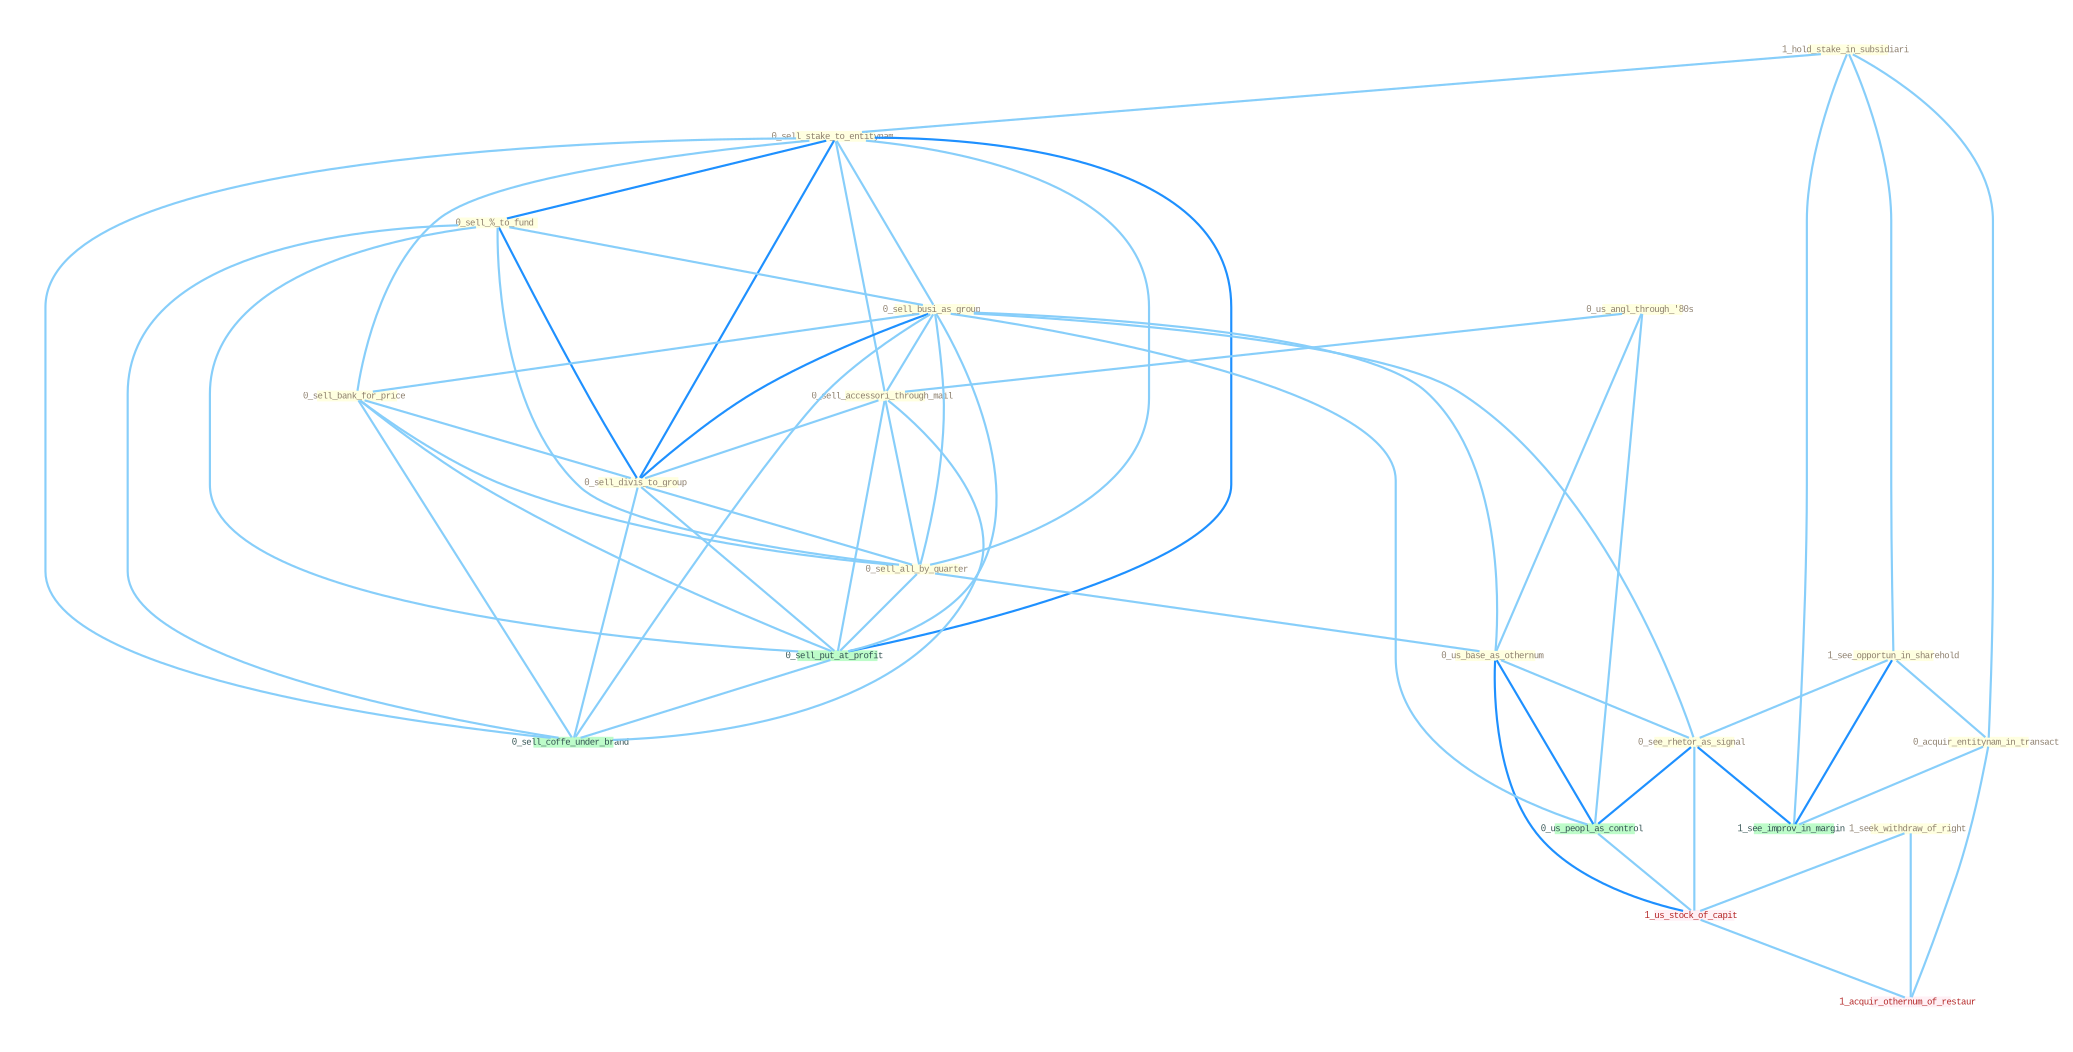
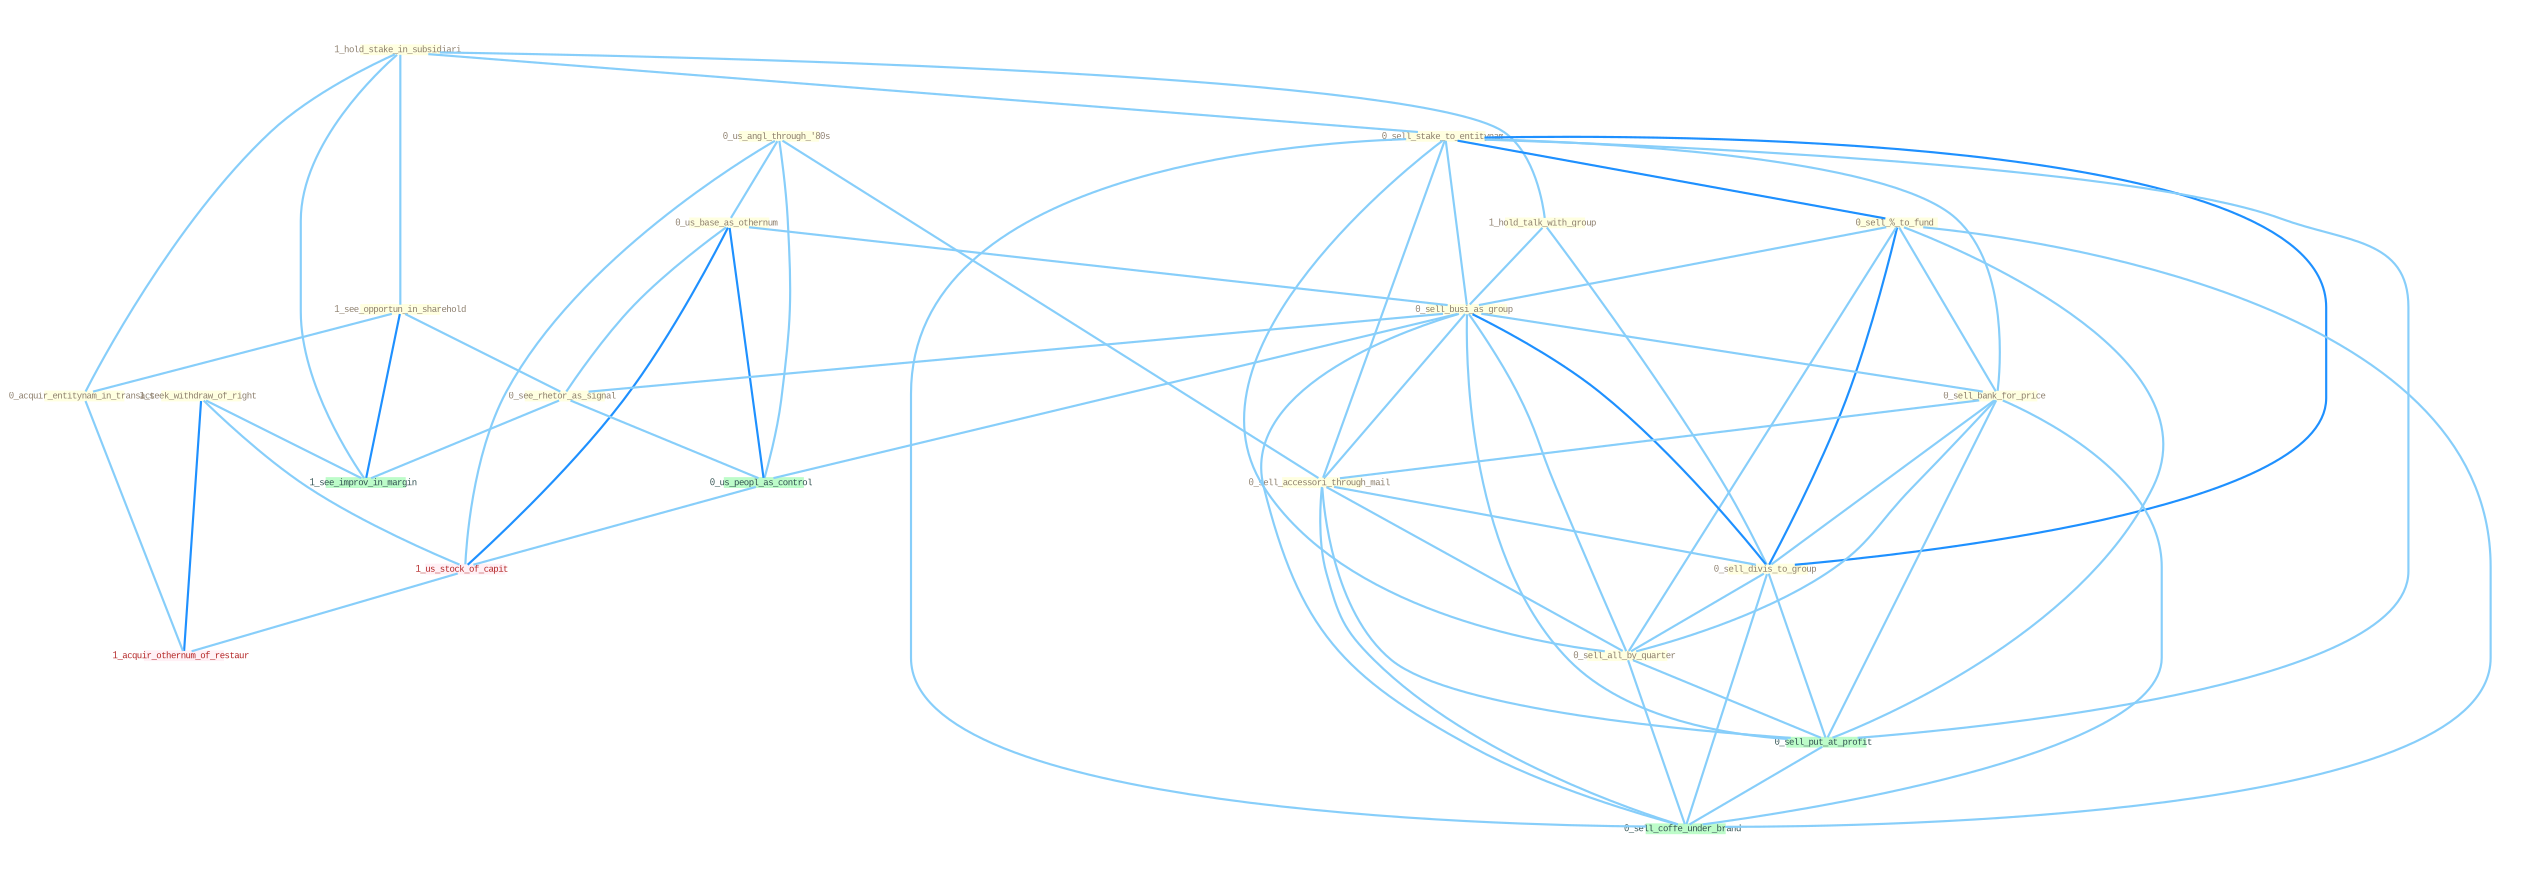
node "1_hold_talk_with_group": added
edge "0_sell_%_to_fund" -- "0_sell_bank_for_price": added
edge "0_sell_stake_to_entitynam" -- "0_sell_put_at_profit": color #1e90ff -> #87cefa
edge "0_sell_bank_for_price" -- "0_sell_accessori_through_mail": added
edge "0_sell_all_by_quarter" -- "0_us_base_as_othernum": now "0_sell_all_by_quarter" -- "0_sell_coffe_under_brand"
edge "0_see_rhetor_as_signal" -- "0_us_peopl_as_control": color #1e90ff -> #87cefa
edge "0_see_rhetor_as_signal" -- "1_see_improv_in_margin": color #1e90ff -> #87cefa
edge "0_acquir_entitynam_in_transact" -- "1_see_improv_in_margin": now "1_seek_withdraw_of_right" -- "1_see_improv_in_margin"
edge "0_see_rhetor_as_signal" -- "1_us_stock_of_capit": now "0_us_angl_through_'80s" -- "1_us_stock_of_capit"
edge "1_seek_withdraw_of_right" -- "1_acquir_othernum_of_restaur": color #87cefa -> #1e90ff
